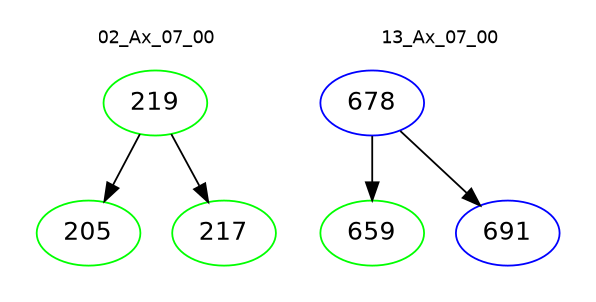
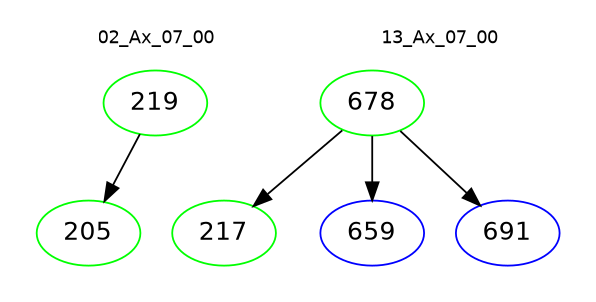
node "678": color blue -> green
edge "219" -> "217": now "678" -> "217"
node "659": color green -> blue
